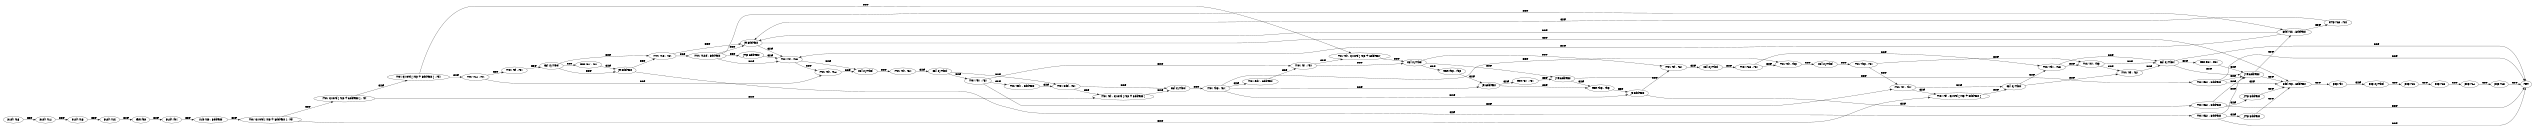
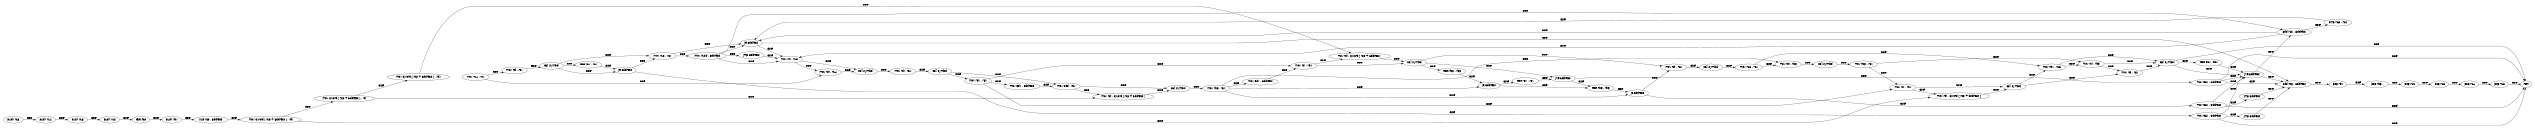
edge "mov rdx , r13" -> "mov rsi , rbp": label "DFG" -> "CFG"
edge "mov qword [ rsp + address ] , rdx" -> "mov r14 , rcx": removed, label "CFG"
node "pop symbol": label "pop symbol" -> "pop rbp"
